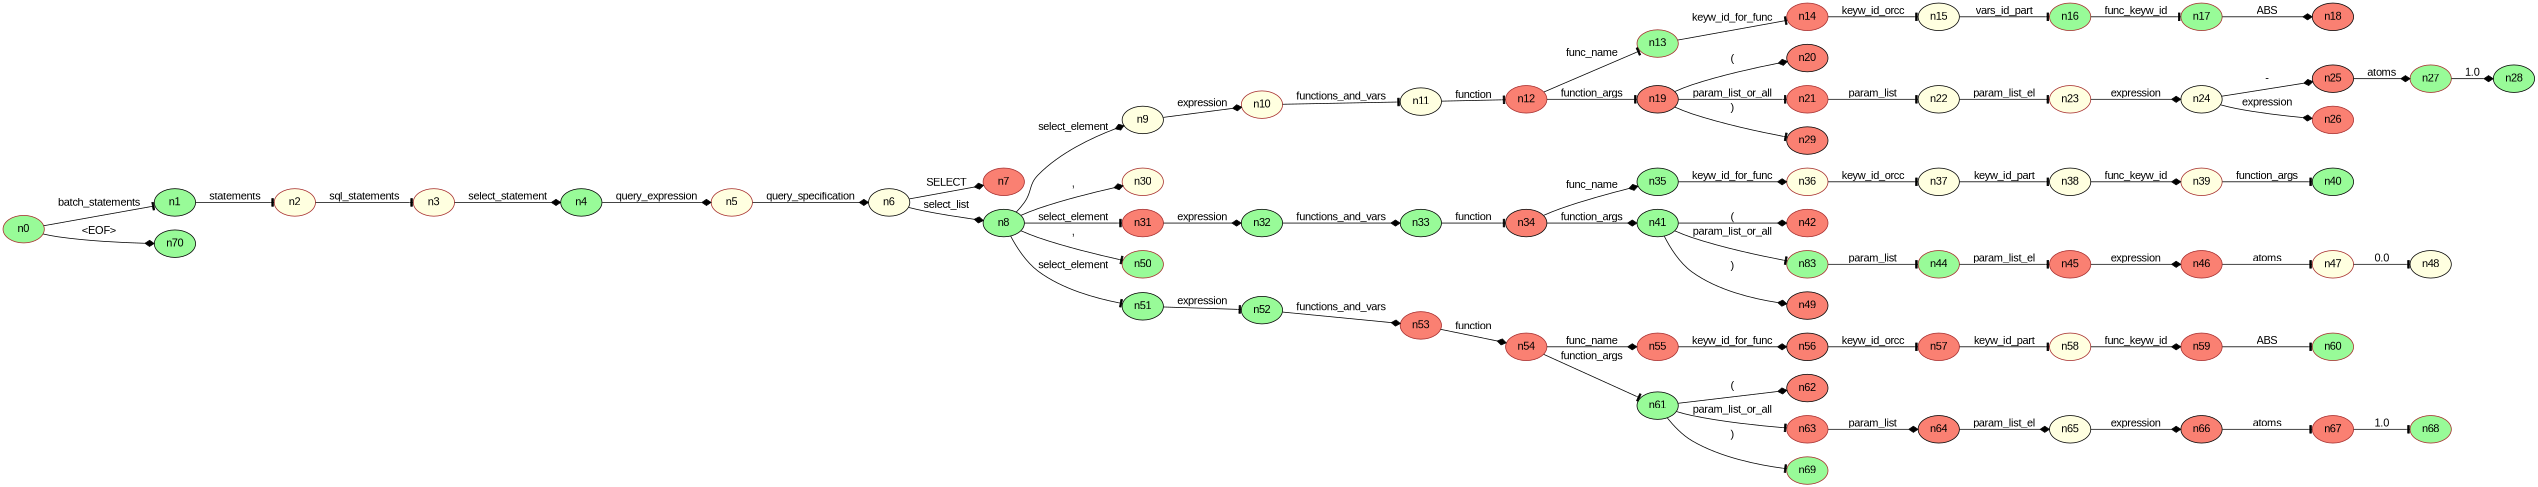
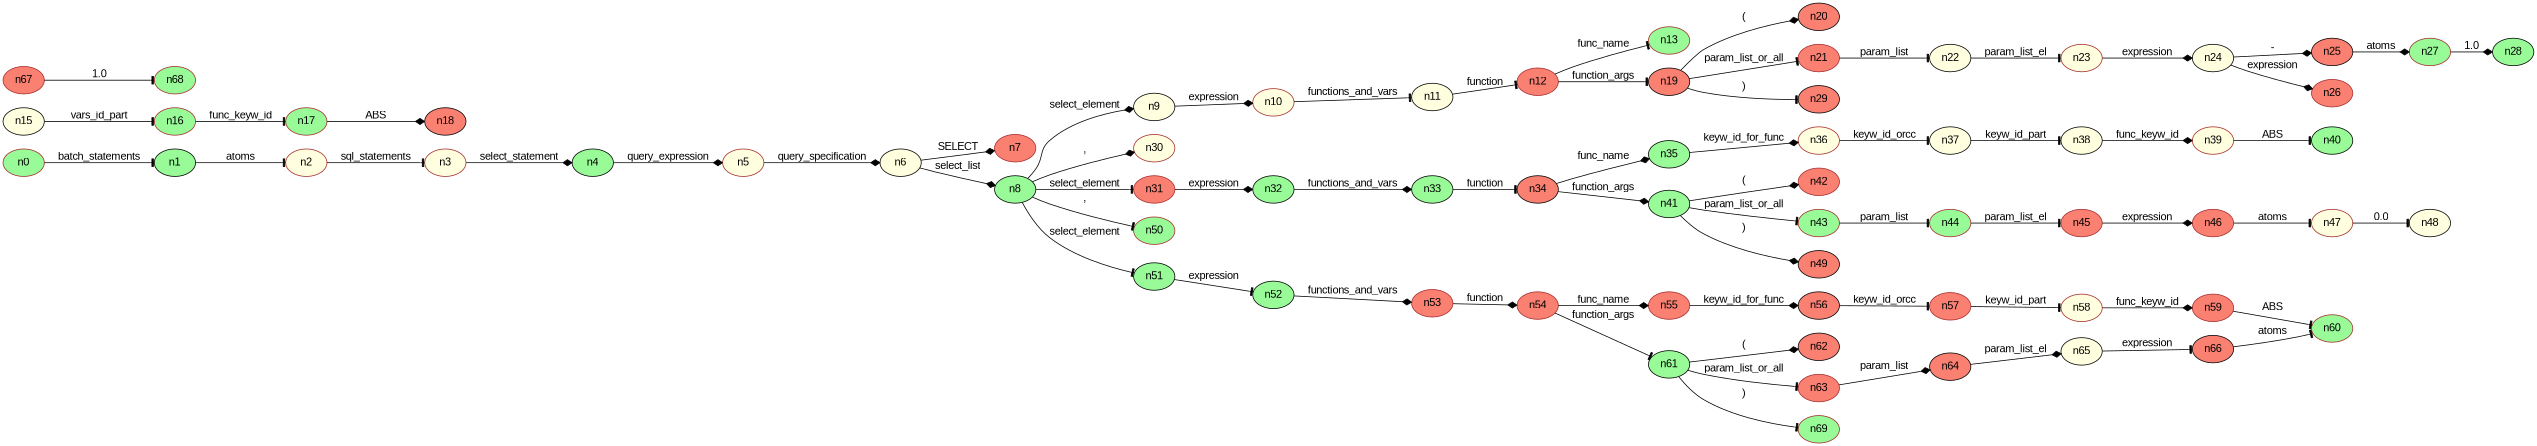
node "n14": removed
edge "n39" -> "n40": label "function_args" -> "ABS"
edge "n1" -> "n2": label "statements" -> "atoms"
node "n70": removed
node "n83": label "n83" -> "n43"
edge "n65" -> "n66": arrowhead diamond -> tee
edge "n66" -> "n67": now "n66" -> "n60"
